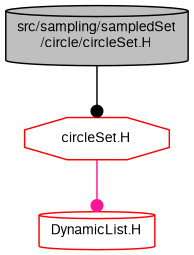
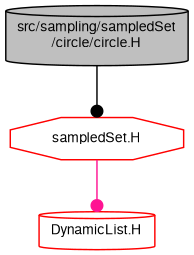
node "src/sampling/sampledSet /circle/circleSet.H": label "src/sampling/sampledSet /circle/circleSet.H" -> "src/sampling/sampledSet /circle/circle.H"
node "circleSet.H": label "circleSet.H" -> "sampledSet.H"
